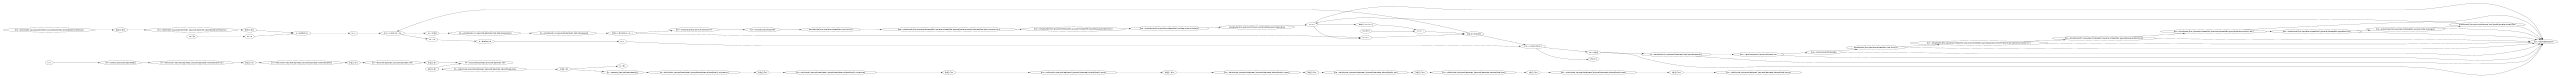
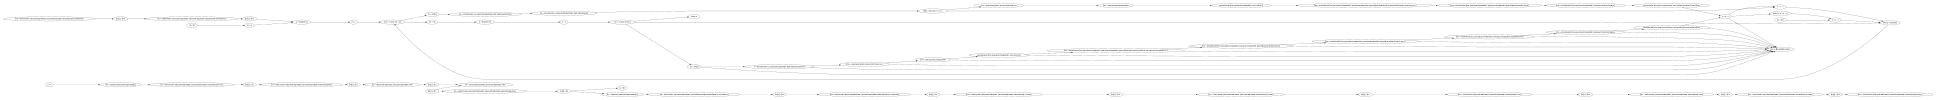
edge "goto [?= (branch)]" -> "if i6 >= i5 goto return i2": reversed
